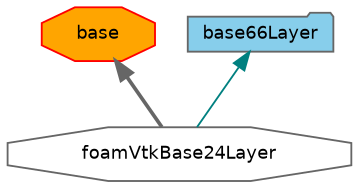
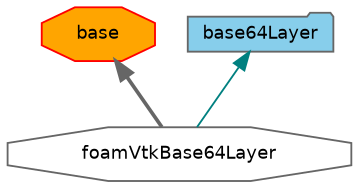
node "base66Layer": label "base66Layer" -> "base64Layer"
node "foamVtkBase24Layer": label "foamVtkBase24Layer" -> "foamVtkBase64Layer"
